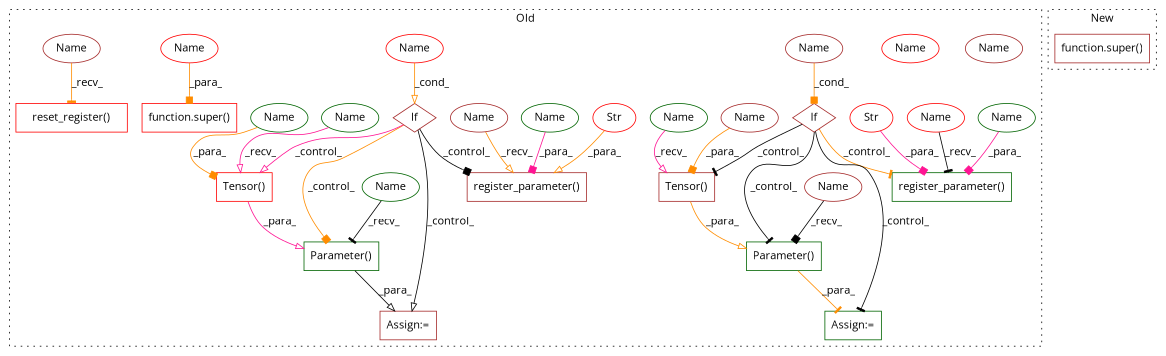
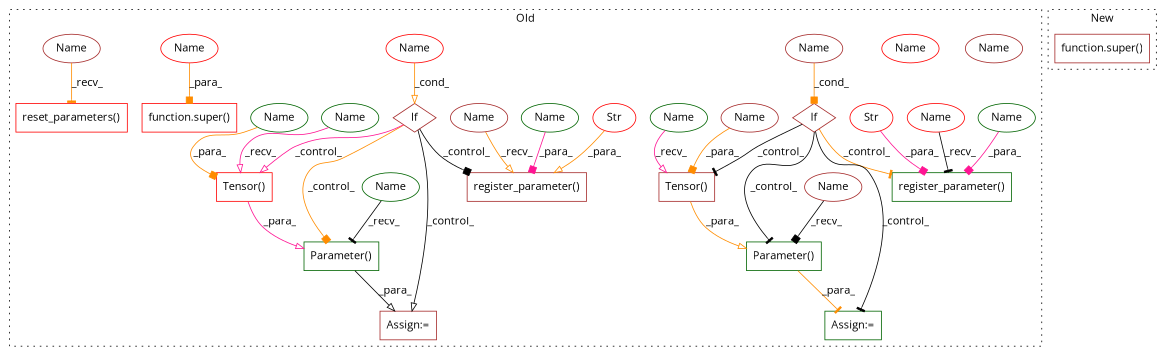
node "reset_register()": label "reset_register()" -> "reset_parameters()"
